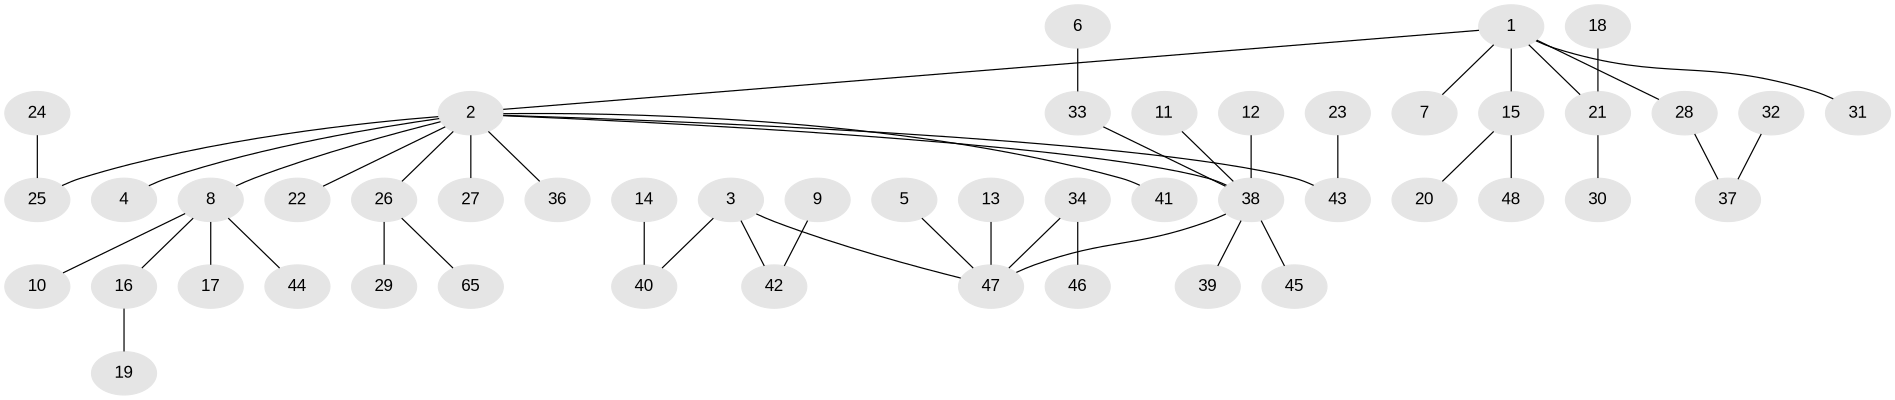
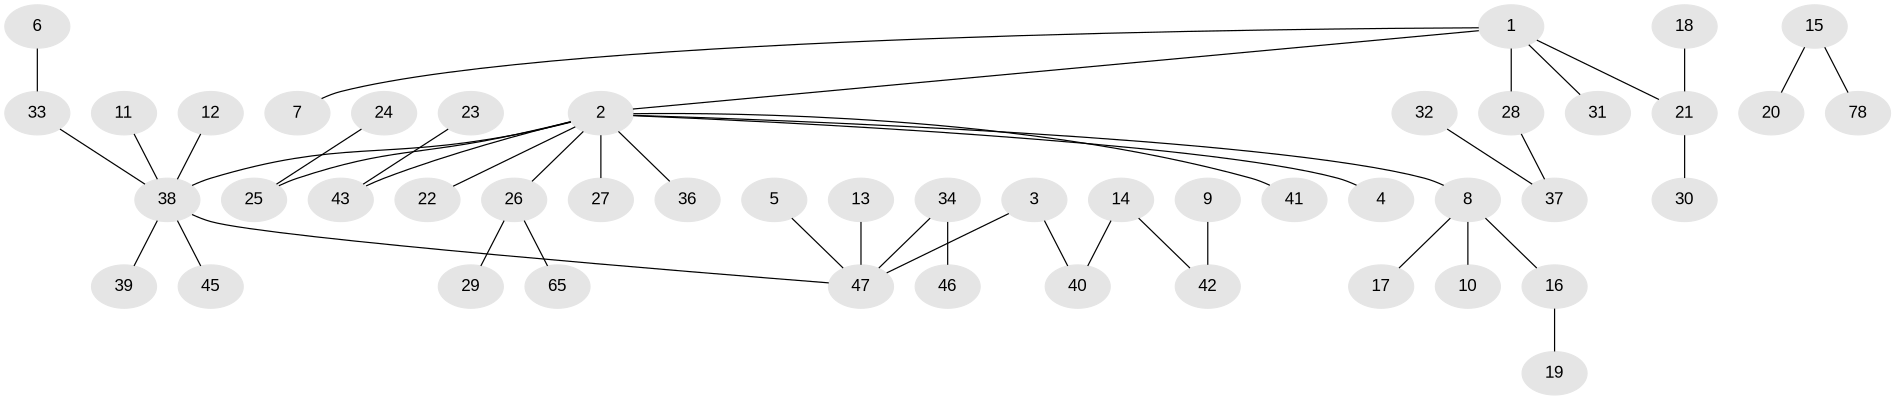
edge "1" -- "15": removed
node "48": label "48" -> "78"
edge "3" -- "42": now "14" -- "42"
node "44": removed
